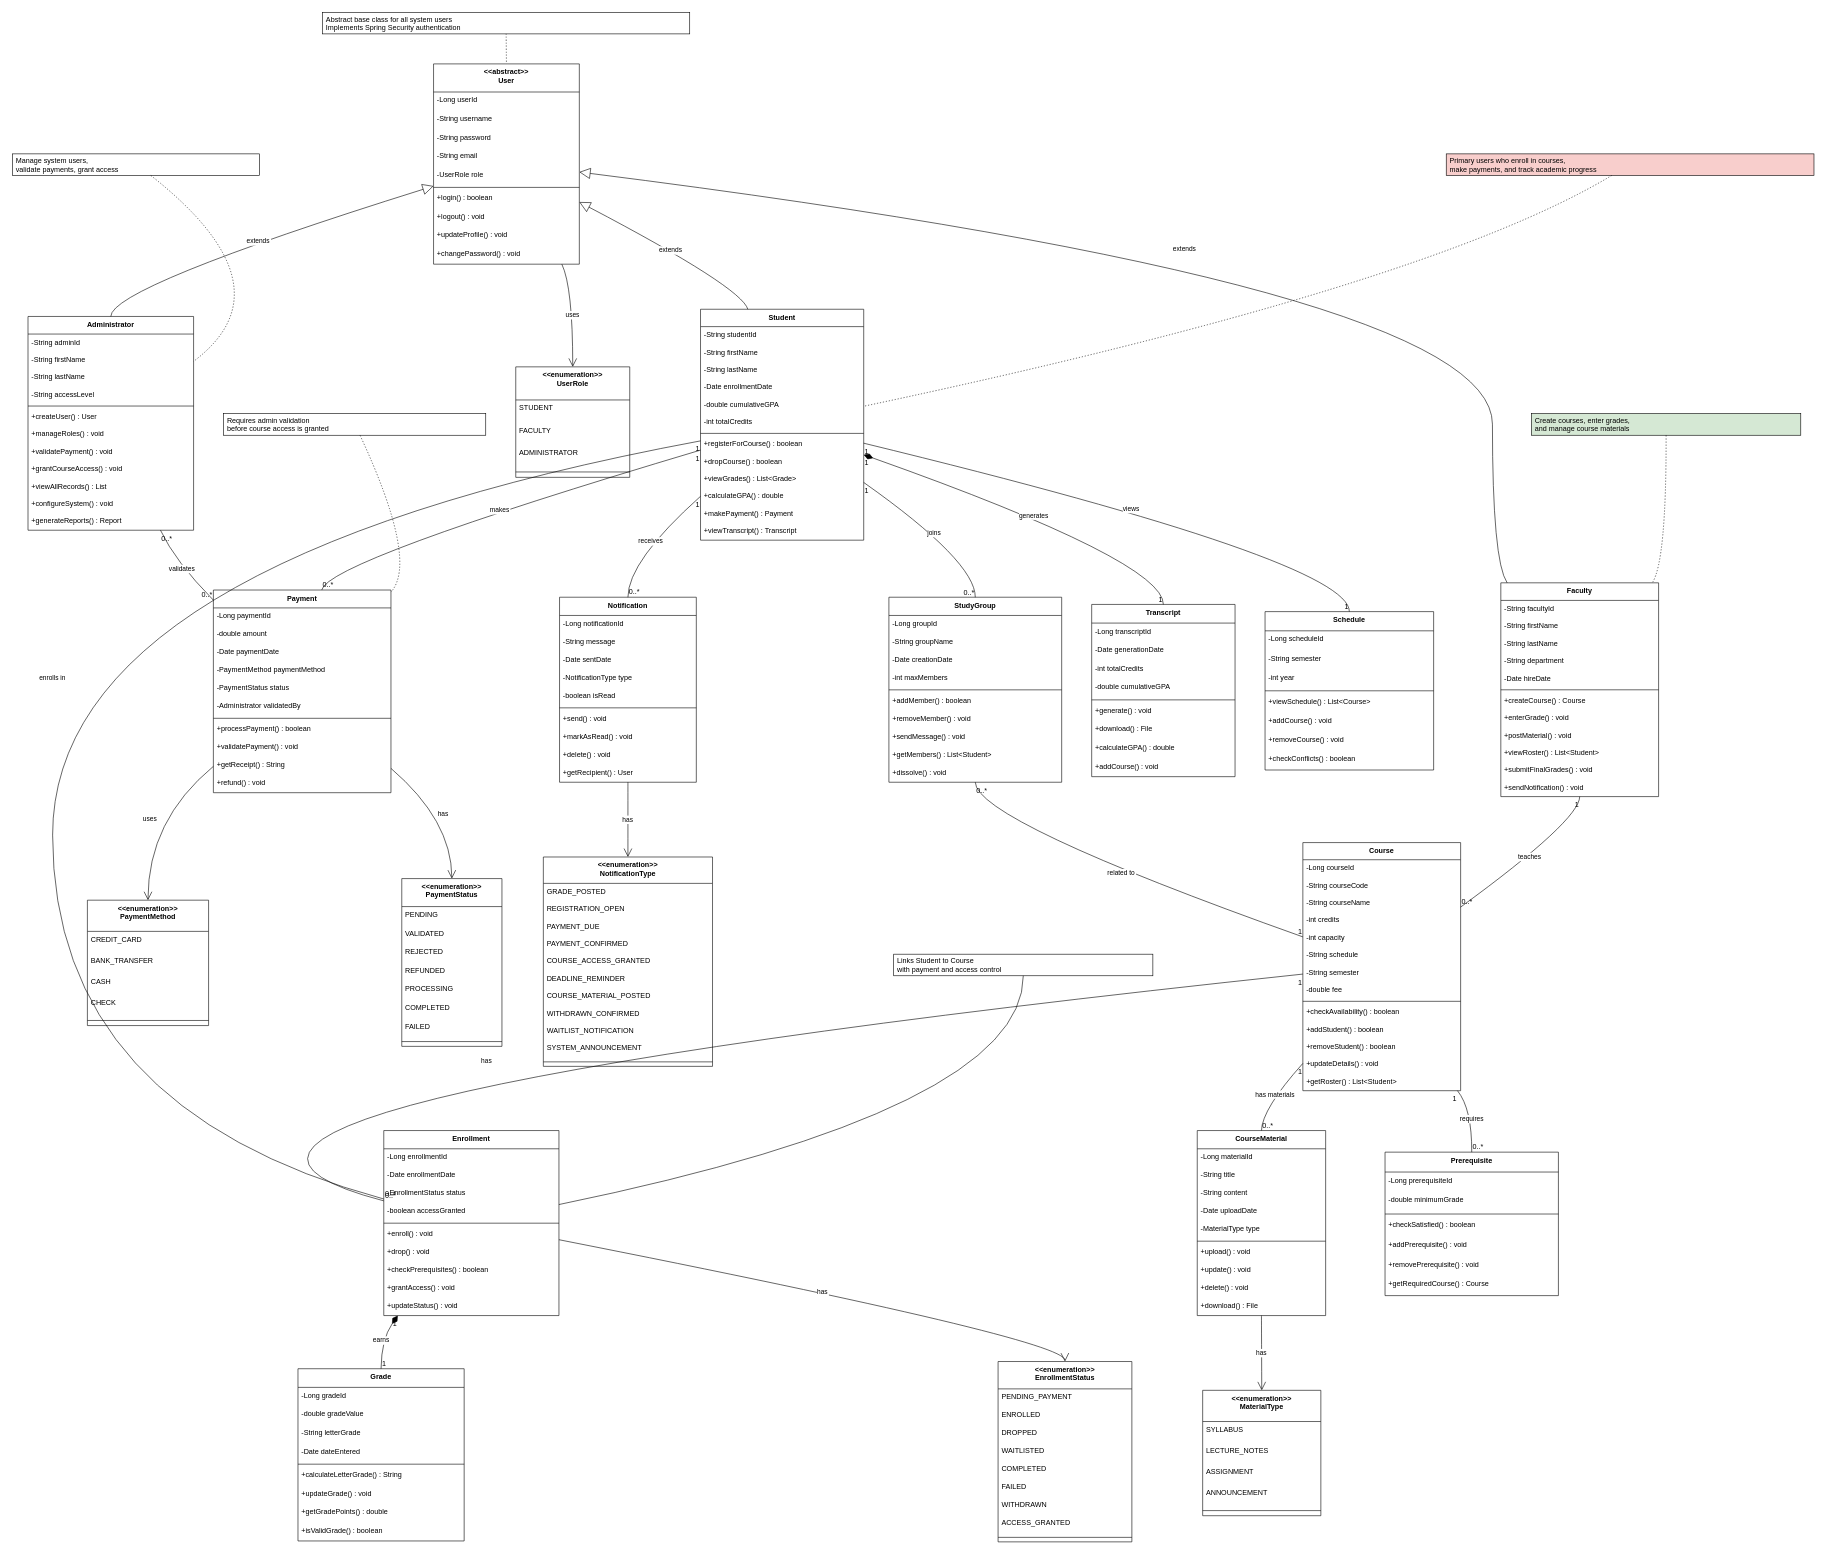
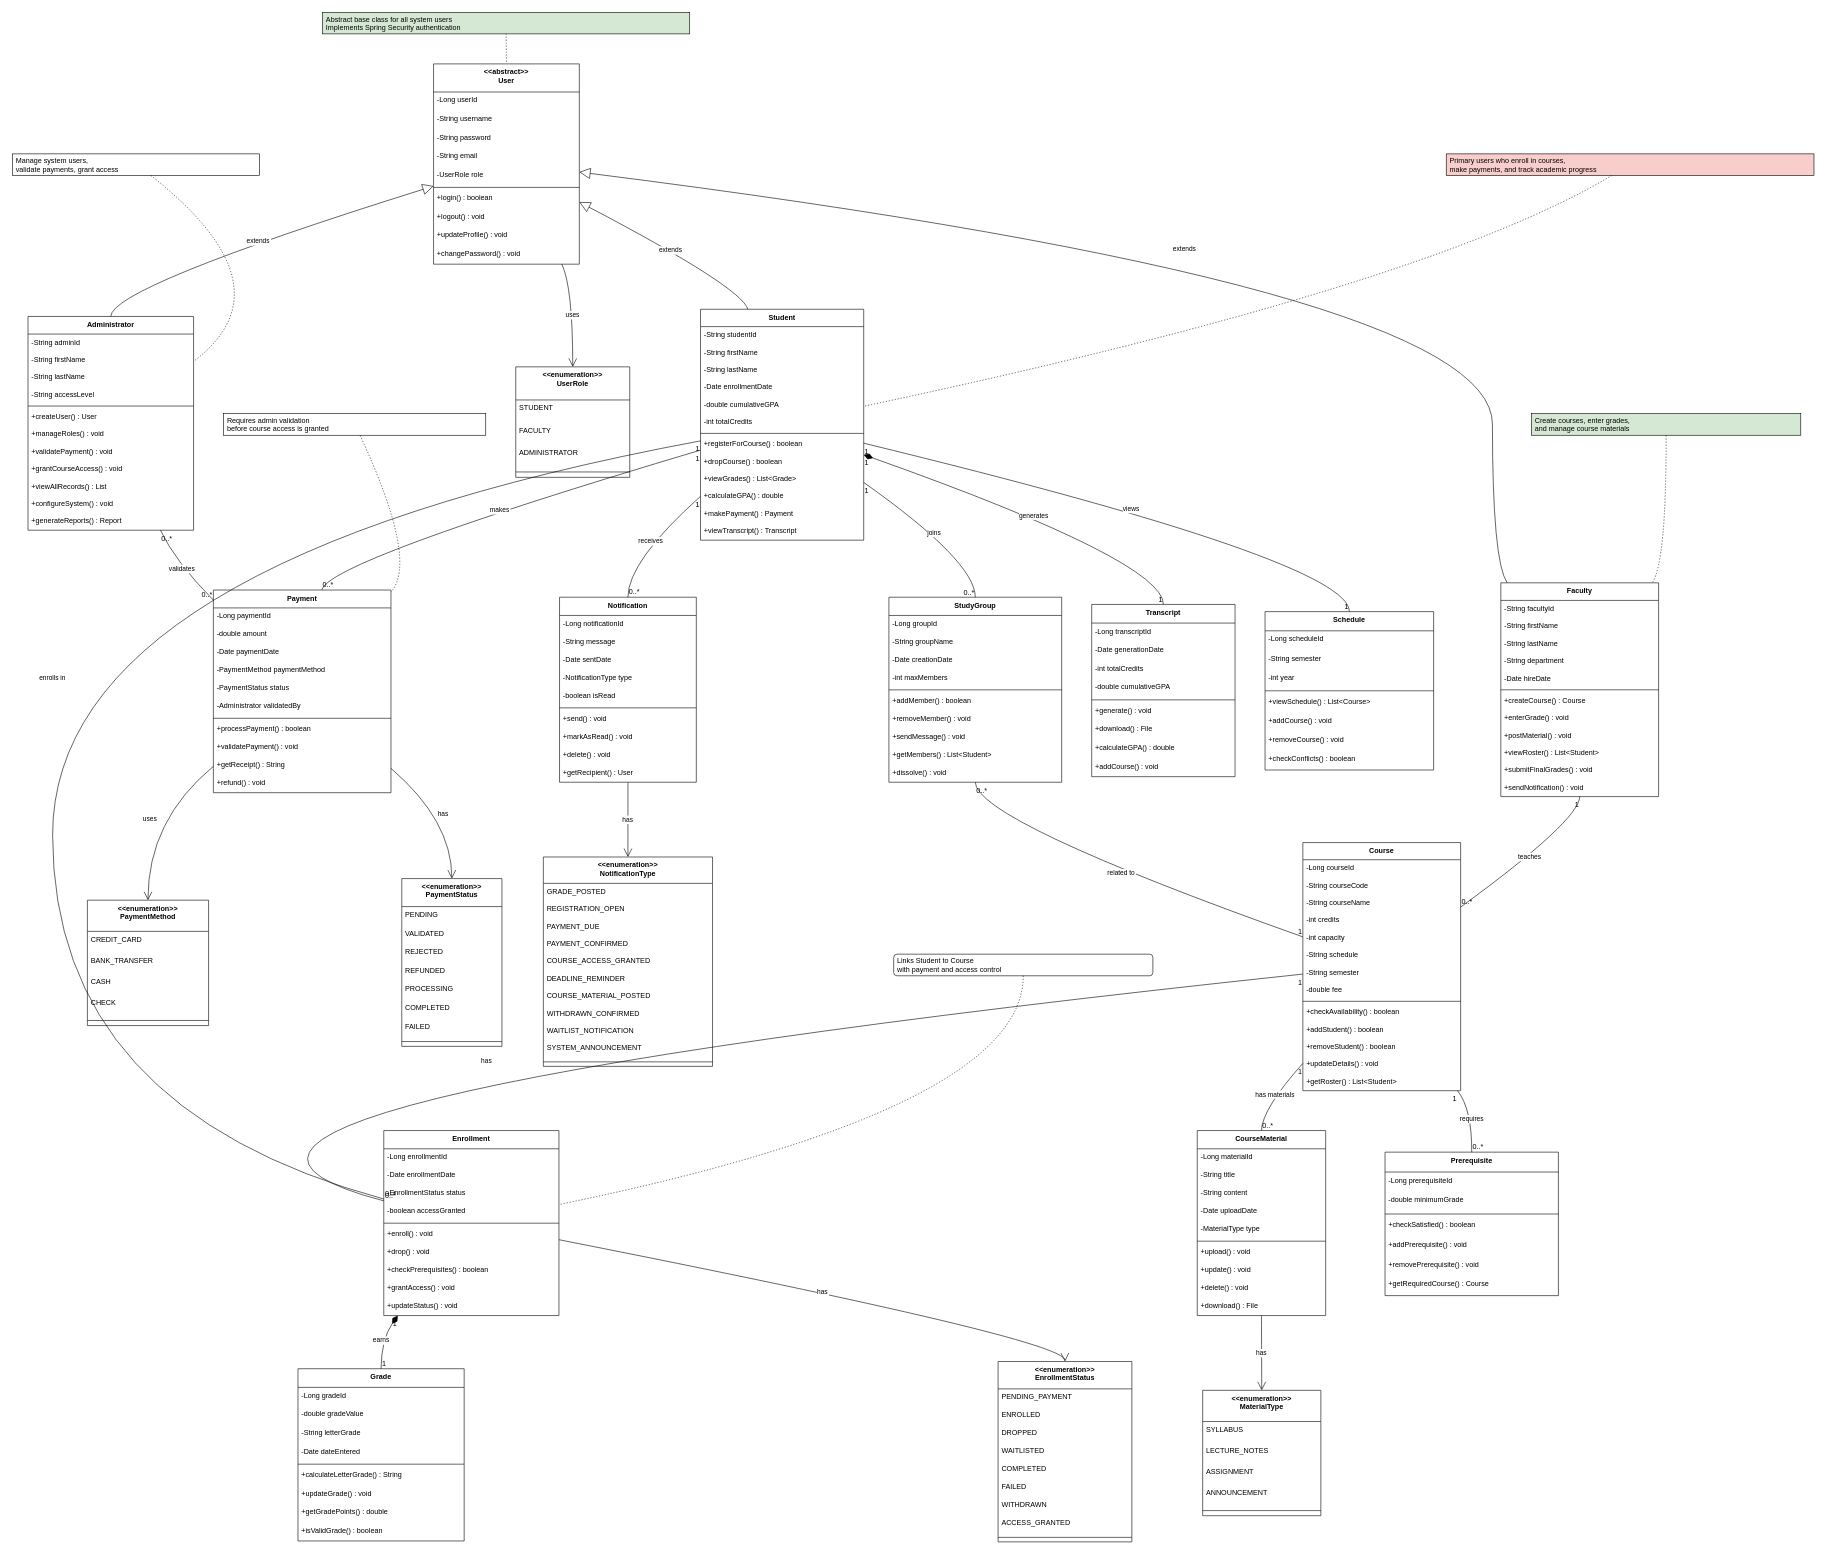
node "Abstract base class for all system users Implements Spring Security authentication": fillcolor #ffffff -> #d5e8d4
node "Links Student to Course with payment and access control": shape rectangle -> rounded rectangle
edge "Links Student to Course with payment and access control" -- "Enrollment": style solid -> dashed
